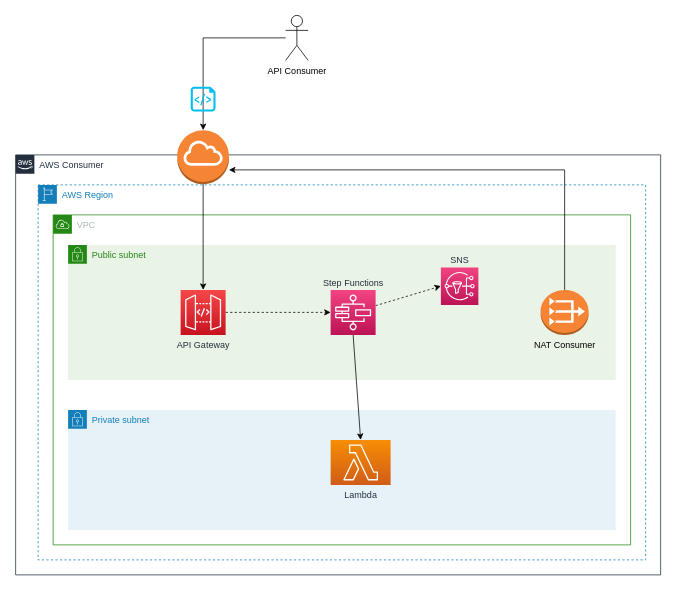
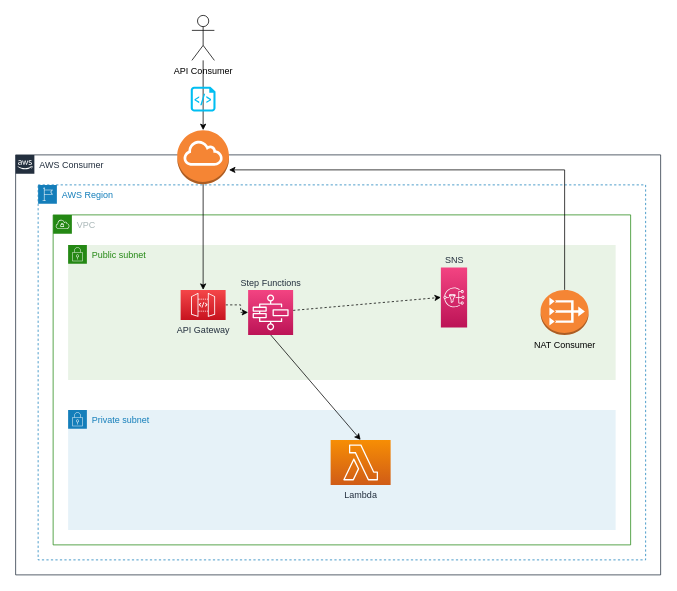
node "API Consumer": moved (297, 38) -> (203, 38)
node "SNS": size 38x38 -> 26x60
node "API Gateway": size 45x45 -> 45x30
node "Step Functions": moved (353, 312) -> (270, 312)
